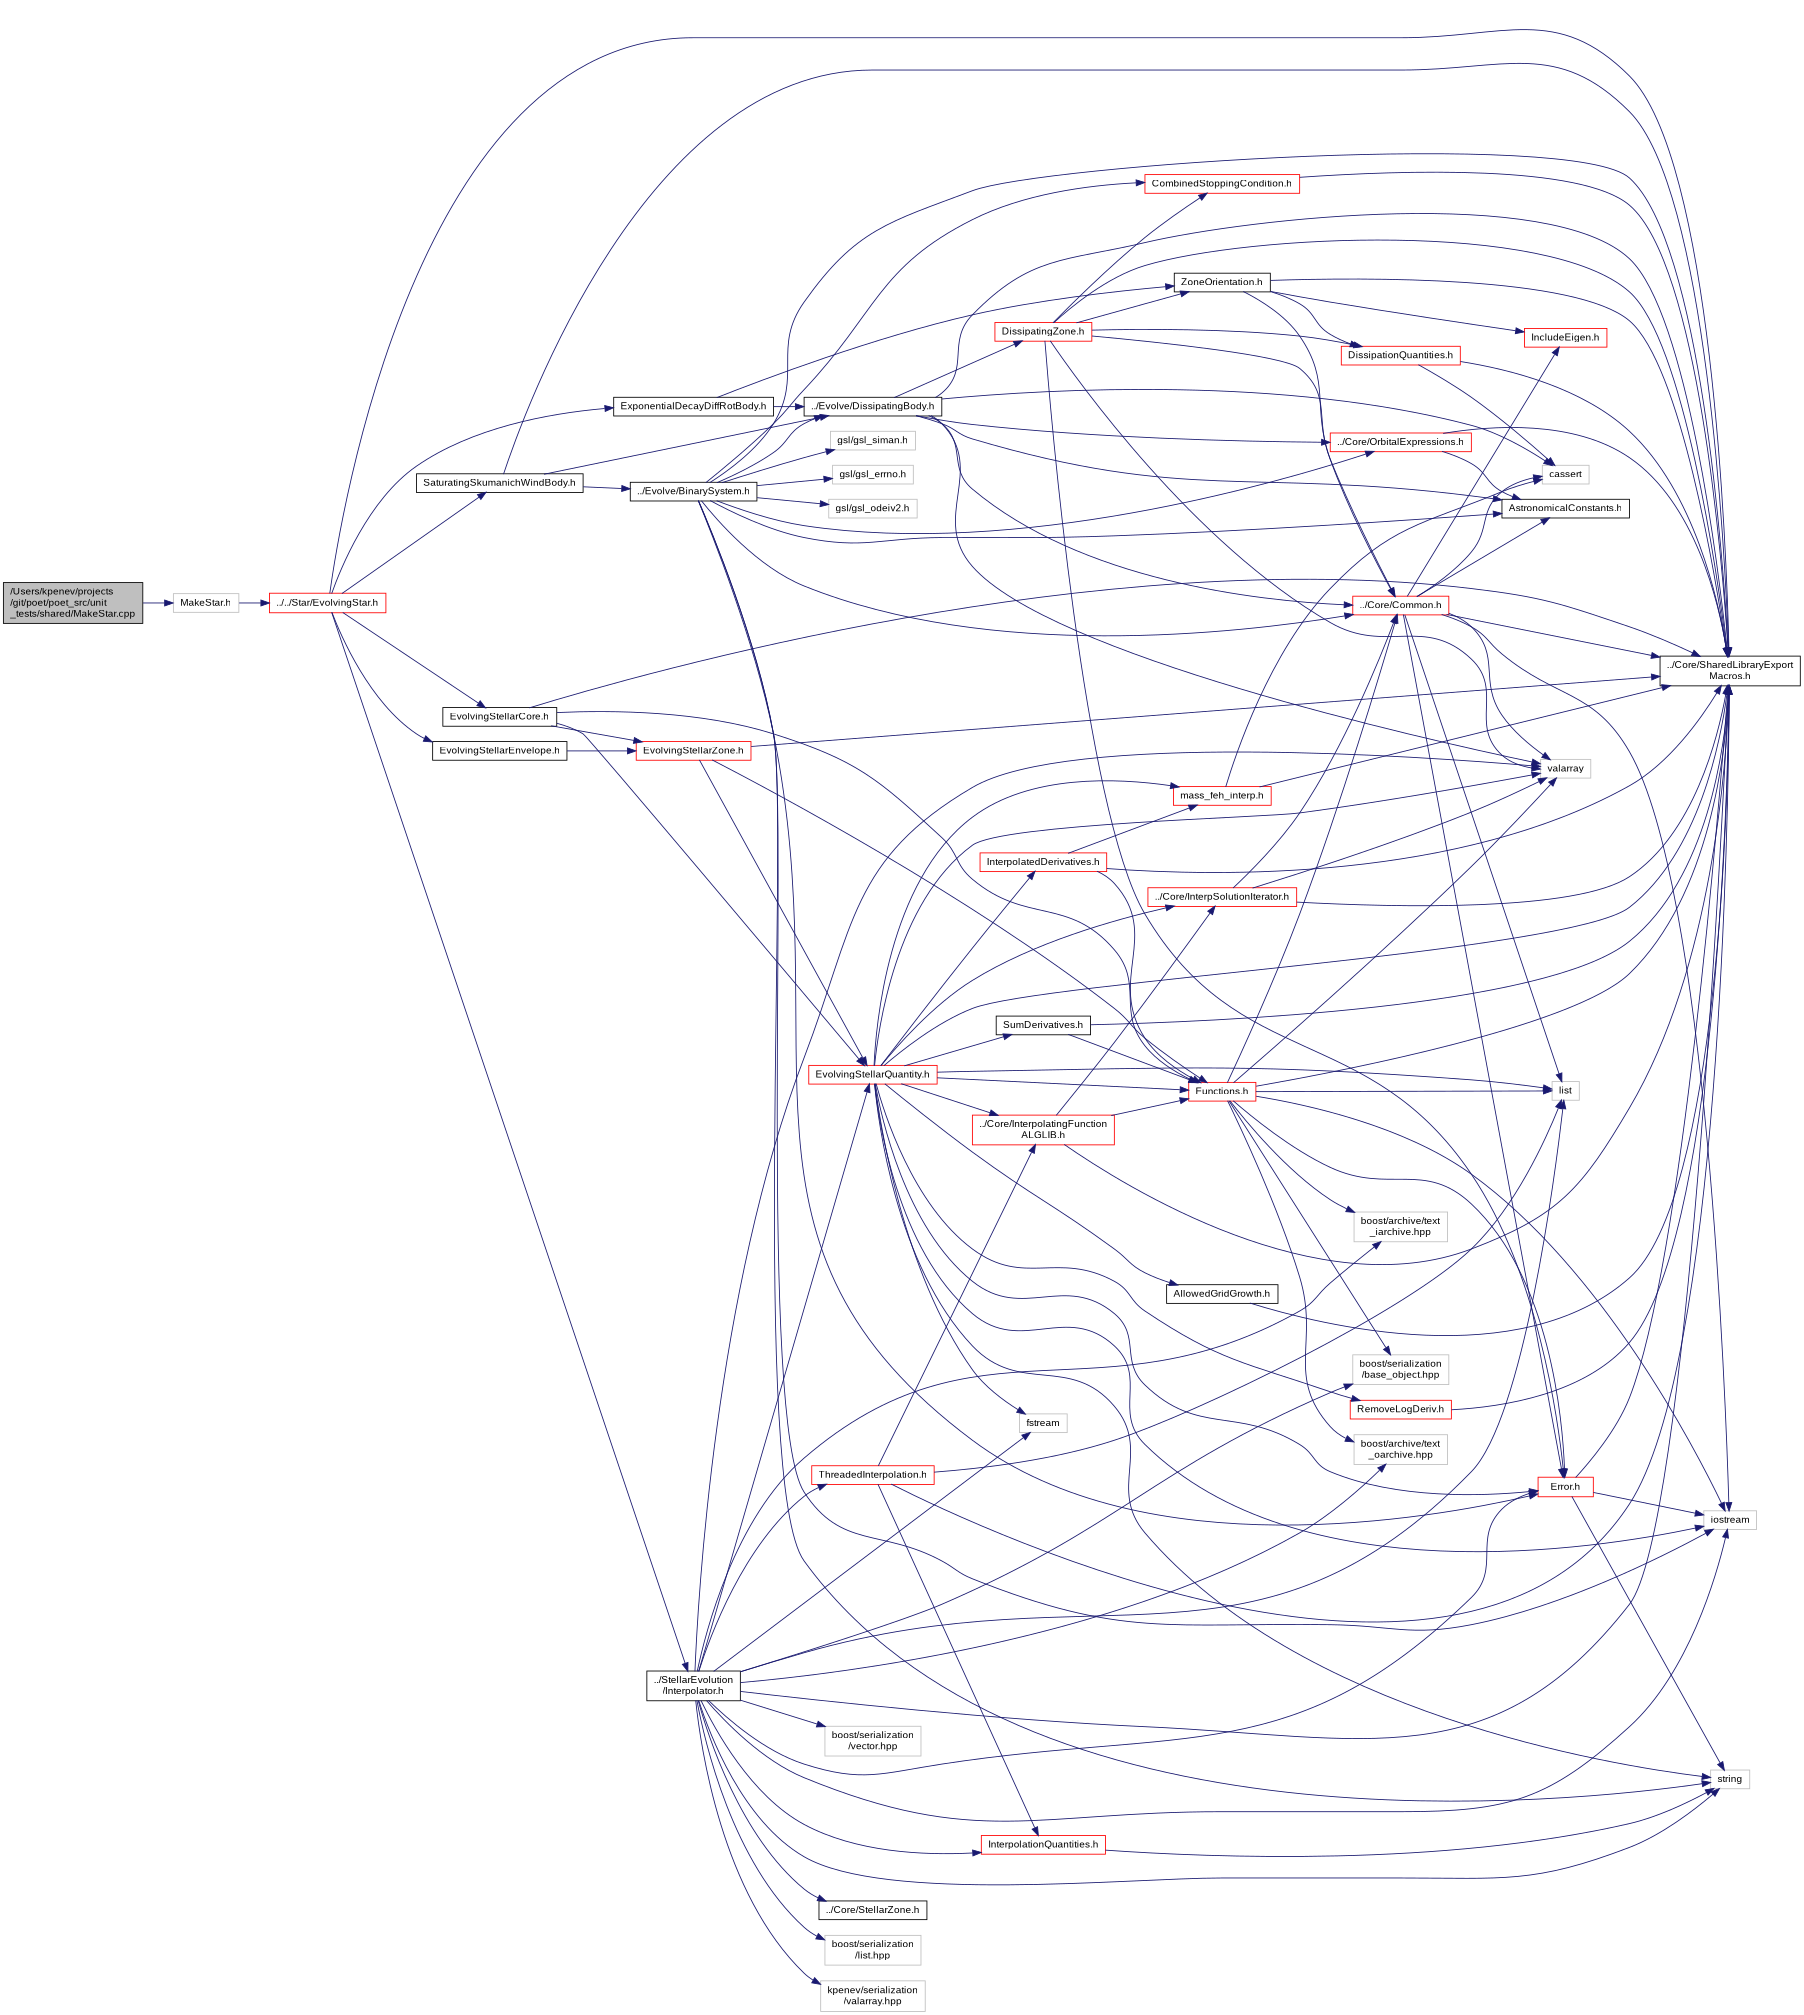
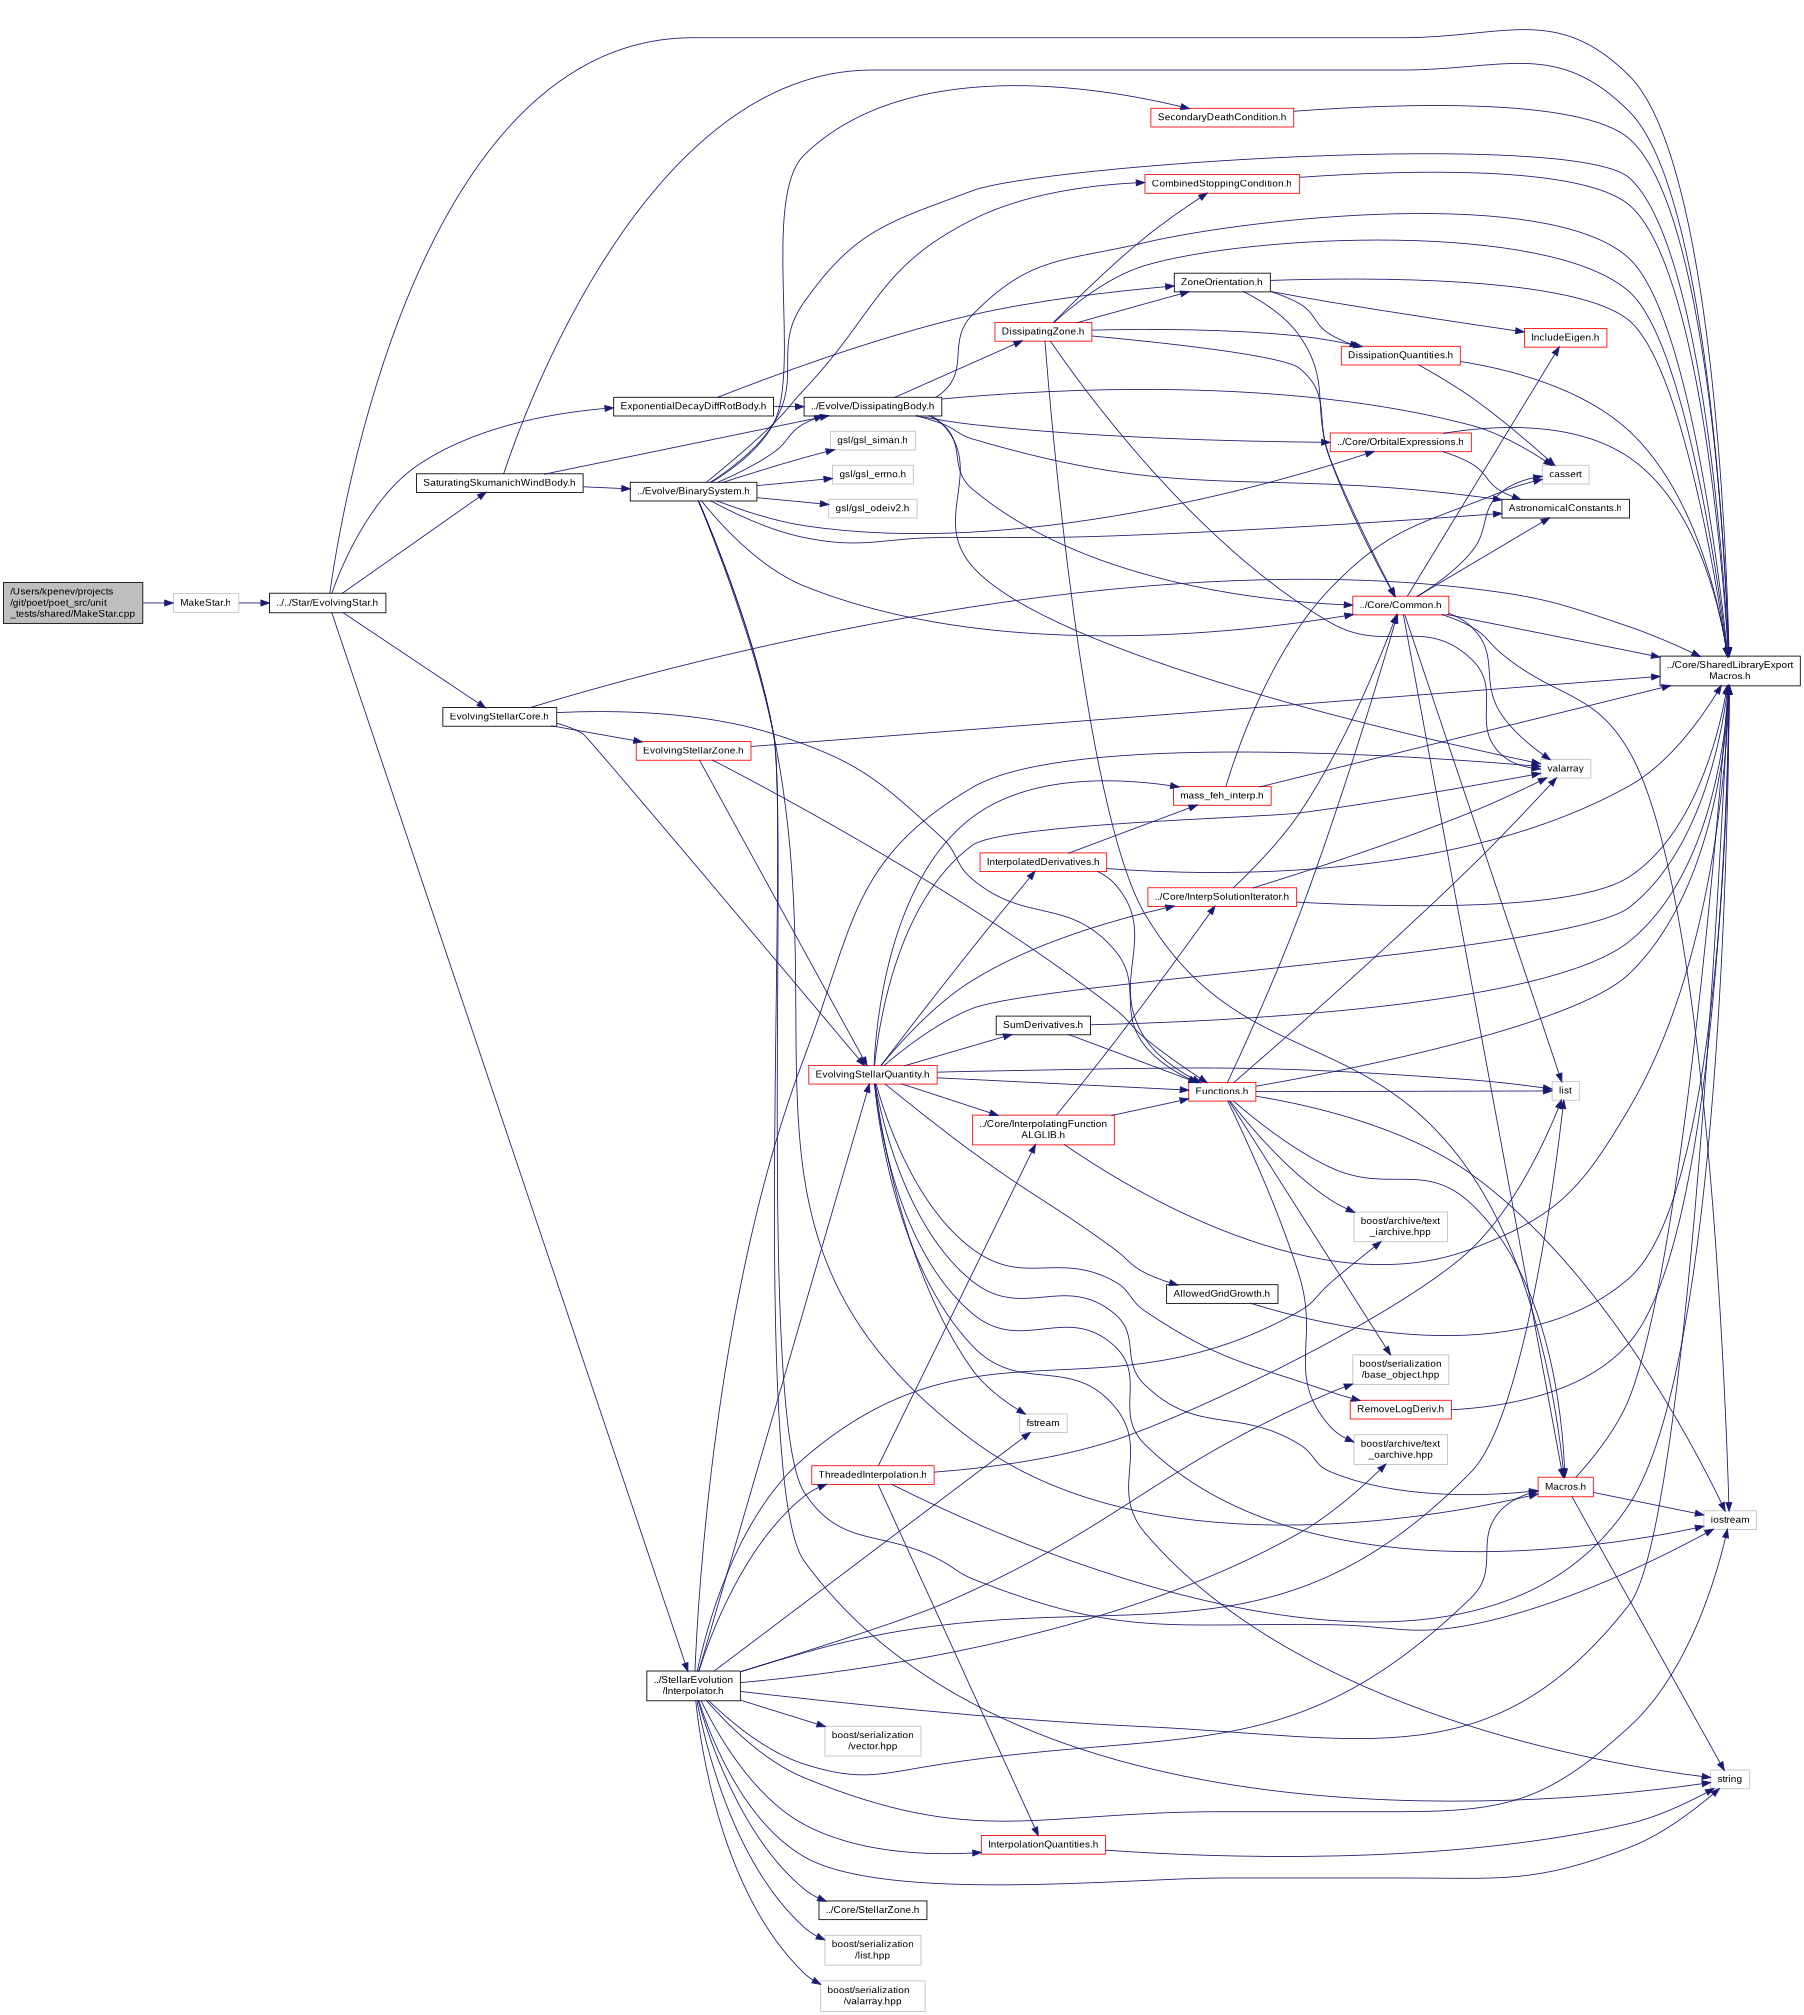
node "SecondaryDeathCondition.h": added
node "../../Star/EvolvingStar.h": color red -> black
node "EvolvingStellarEnvelope.h": removed
node "Error.h": label "Error.h" -> "Macros.h"
node "kpenev/serialization /valarray.hpp": label "kpenev/serialization /valarray.hpp" -> "boost/serialization /valarray.hpp"
